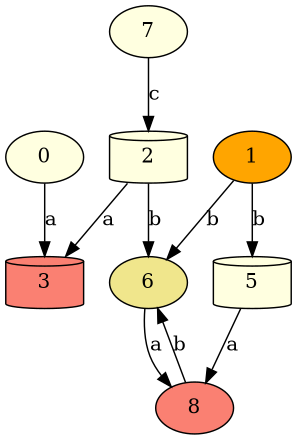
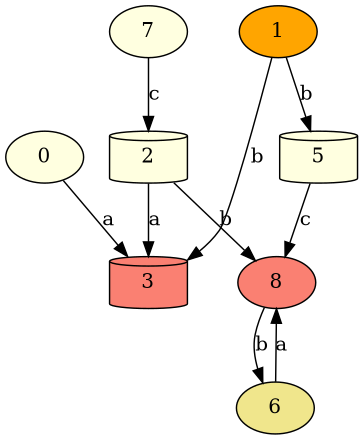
edge "2" -> "6": now "2" -> "8"
edge "1" -> "6": now "1" -> "3"
edge "5" -> "8": label "a" -> "c"
